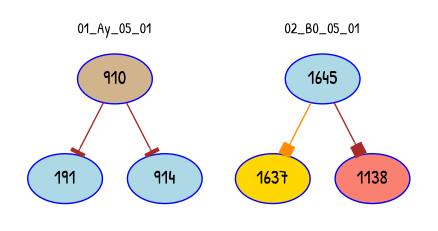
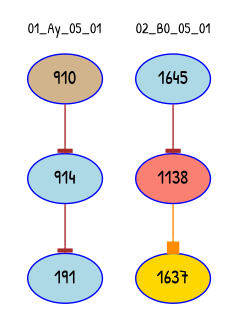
edge "1645" -> "1637": now "1138" -> "1637"
edge "1645" -> "1138": arrowhead box -> tee
edge "910" -> "191": now "914" -> "191"
